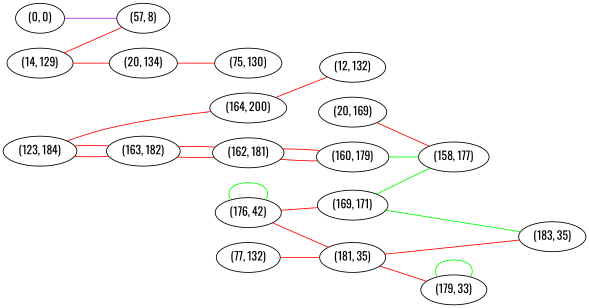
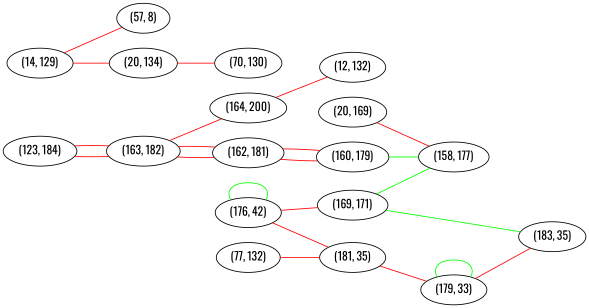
node "(0, 0)": removed
node "(75, 130)": label "(75, 130)" -> "(70, 130)"
edge "(164, 200)" -- "(123, 184)": now "(164, 200)" -- "(163, 182)"
edge "(183, 35)" -- "(181, 35)": now "(183, 35)" -- "(179, 33)"
